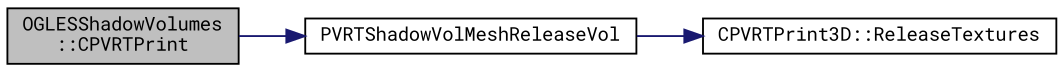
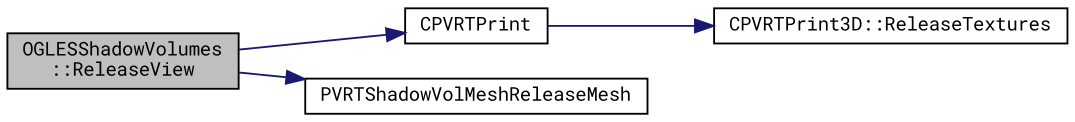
node "OGLESShadowVolumes ::CPVRTPrint": label "OGLESShadowVolumes ::CPVRTPrint" -> "OGLESShadowVolumes ::ReleaseView"
node "PVRTShadowVolMeshReleaseVol": label "PVRTShadowVolMeshReleaseVol" -> "CPVRTPrint"
node "PVRTShadowVolMeshReleaseMesh": added
